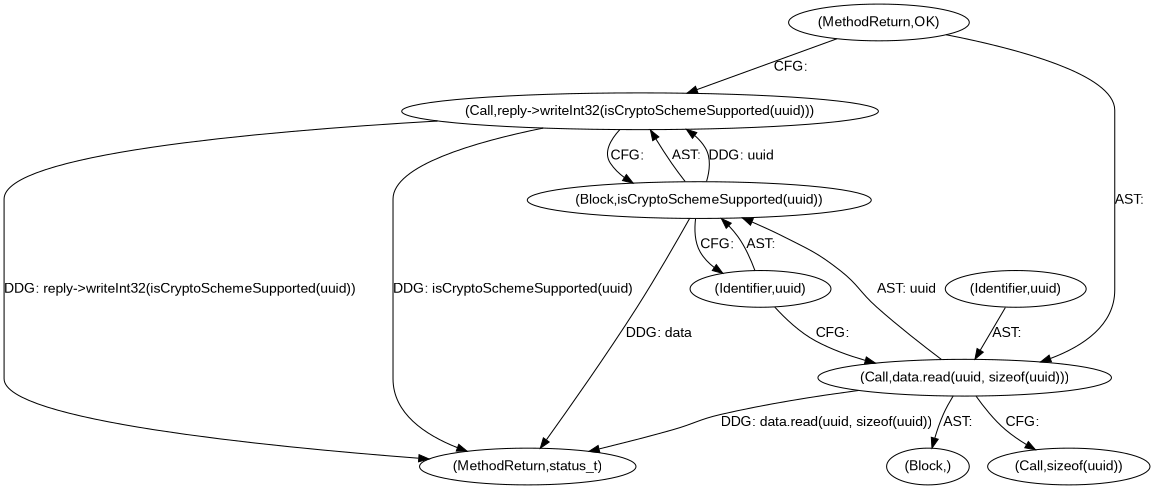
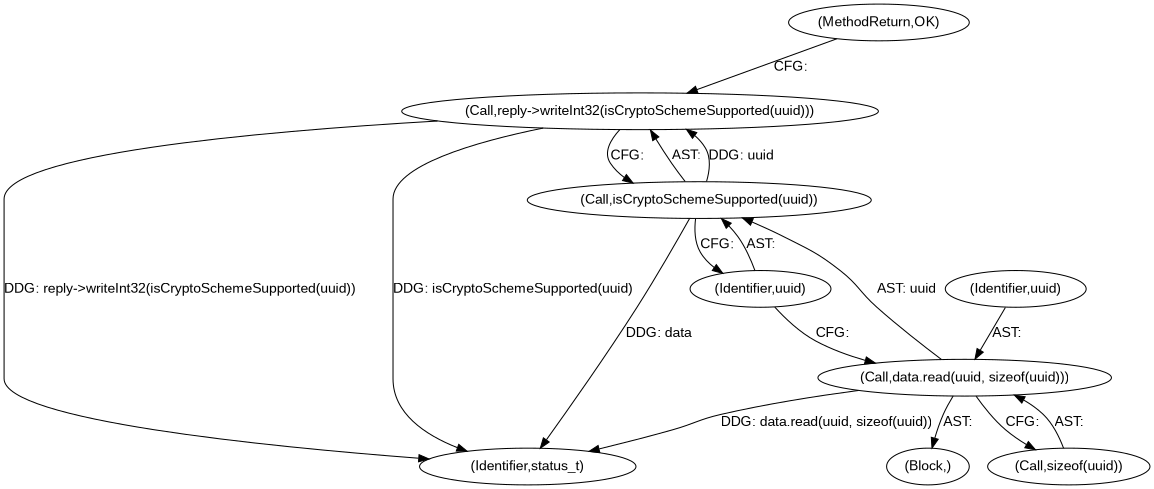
edge "(MethodReturn,OK)" -> "(Call,data.read(uuid, sizeof(uuid)))": now "(Call,sizeof(uuid))" -> "(Call,data.read(uuid, sizeof(uuid)))"
node "(Block,isCryptoSchemeSupported(uuid))": label "(Block,isCryptoSchemeSupported(uuid))" -> "(Call,isCryptoSchemeSupported(uuid))"
node "(MethodReturn,status_t)": label "(MethodReturn,status_t)" -> "(Identifier,status_t)"
